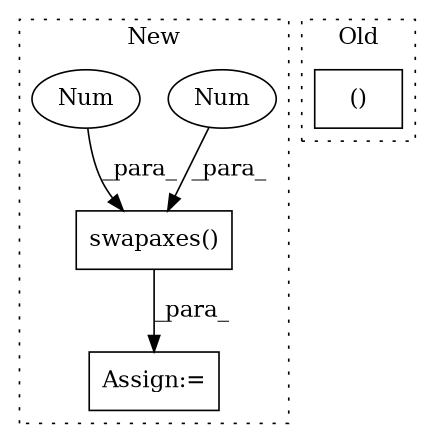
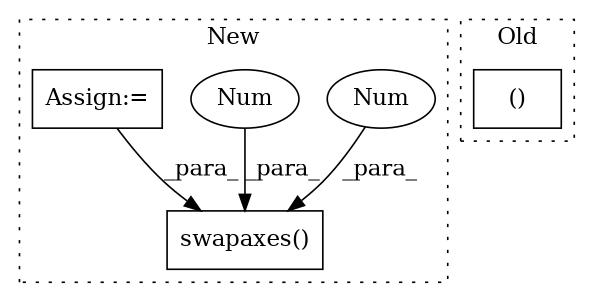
edge "swapaxes()" -> "Assign:=": reversed
